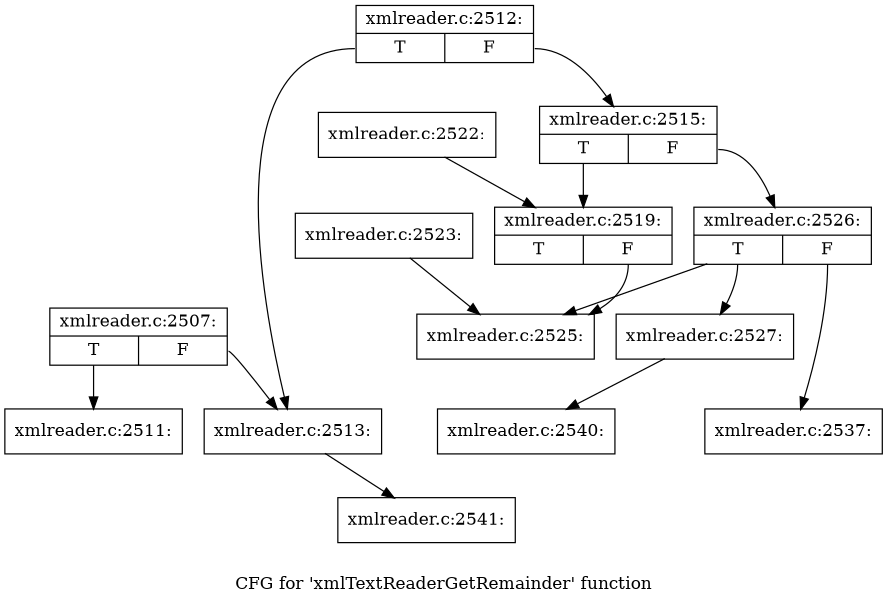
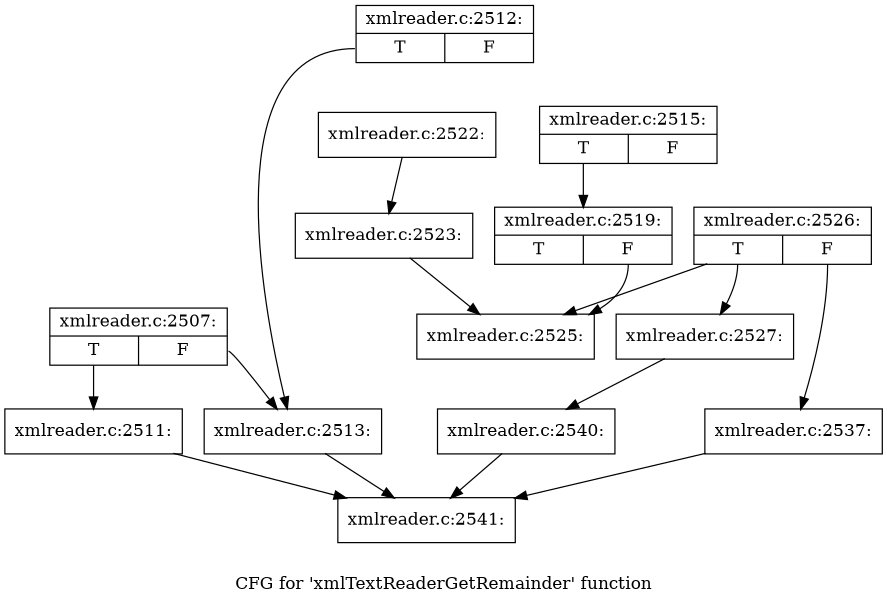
edge "xmlreader.c:2512:" -> "xmlreader.c:2515:": removed
edge "xmlreader.c:2515:" -> "xmlreader.c:2526:": removed
edge "xmlreader.c:2522:" -> "xmlreader.c:2519:": now "xmlreader.c:2522:" -> "xmlreader.c:2523:"
edge "xmlreader.c:2540:" -> "xmlreader.c:2541:": added
edge "xmlreader.c:2511:" -> "xmlreader.c:2541:": added
edge "xmlreader.c:2537:" -> "xmlreader.c:2541:": added
